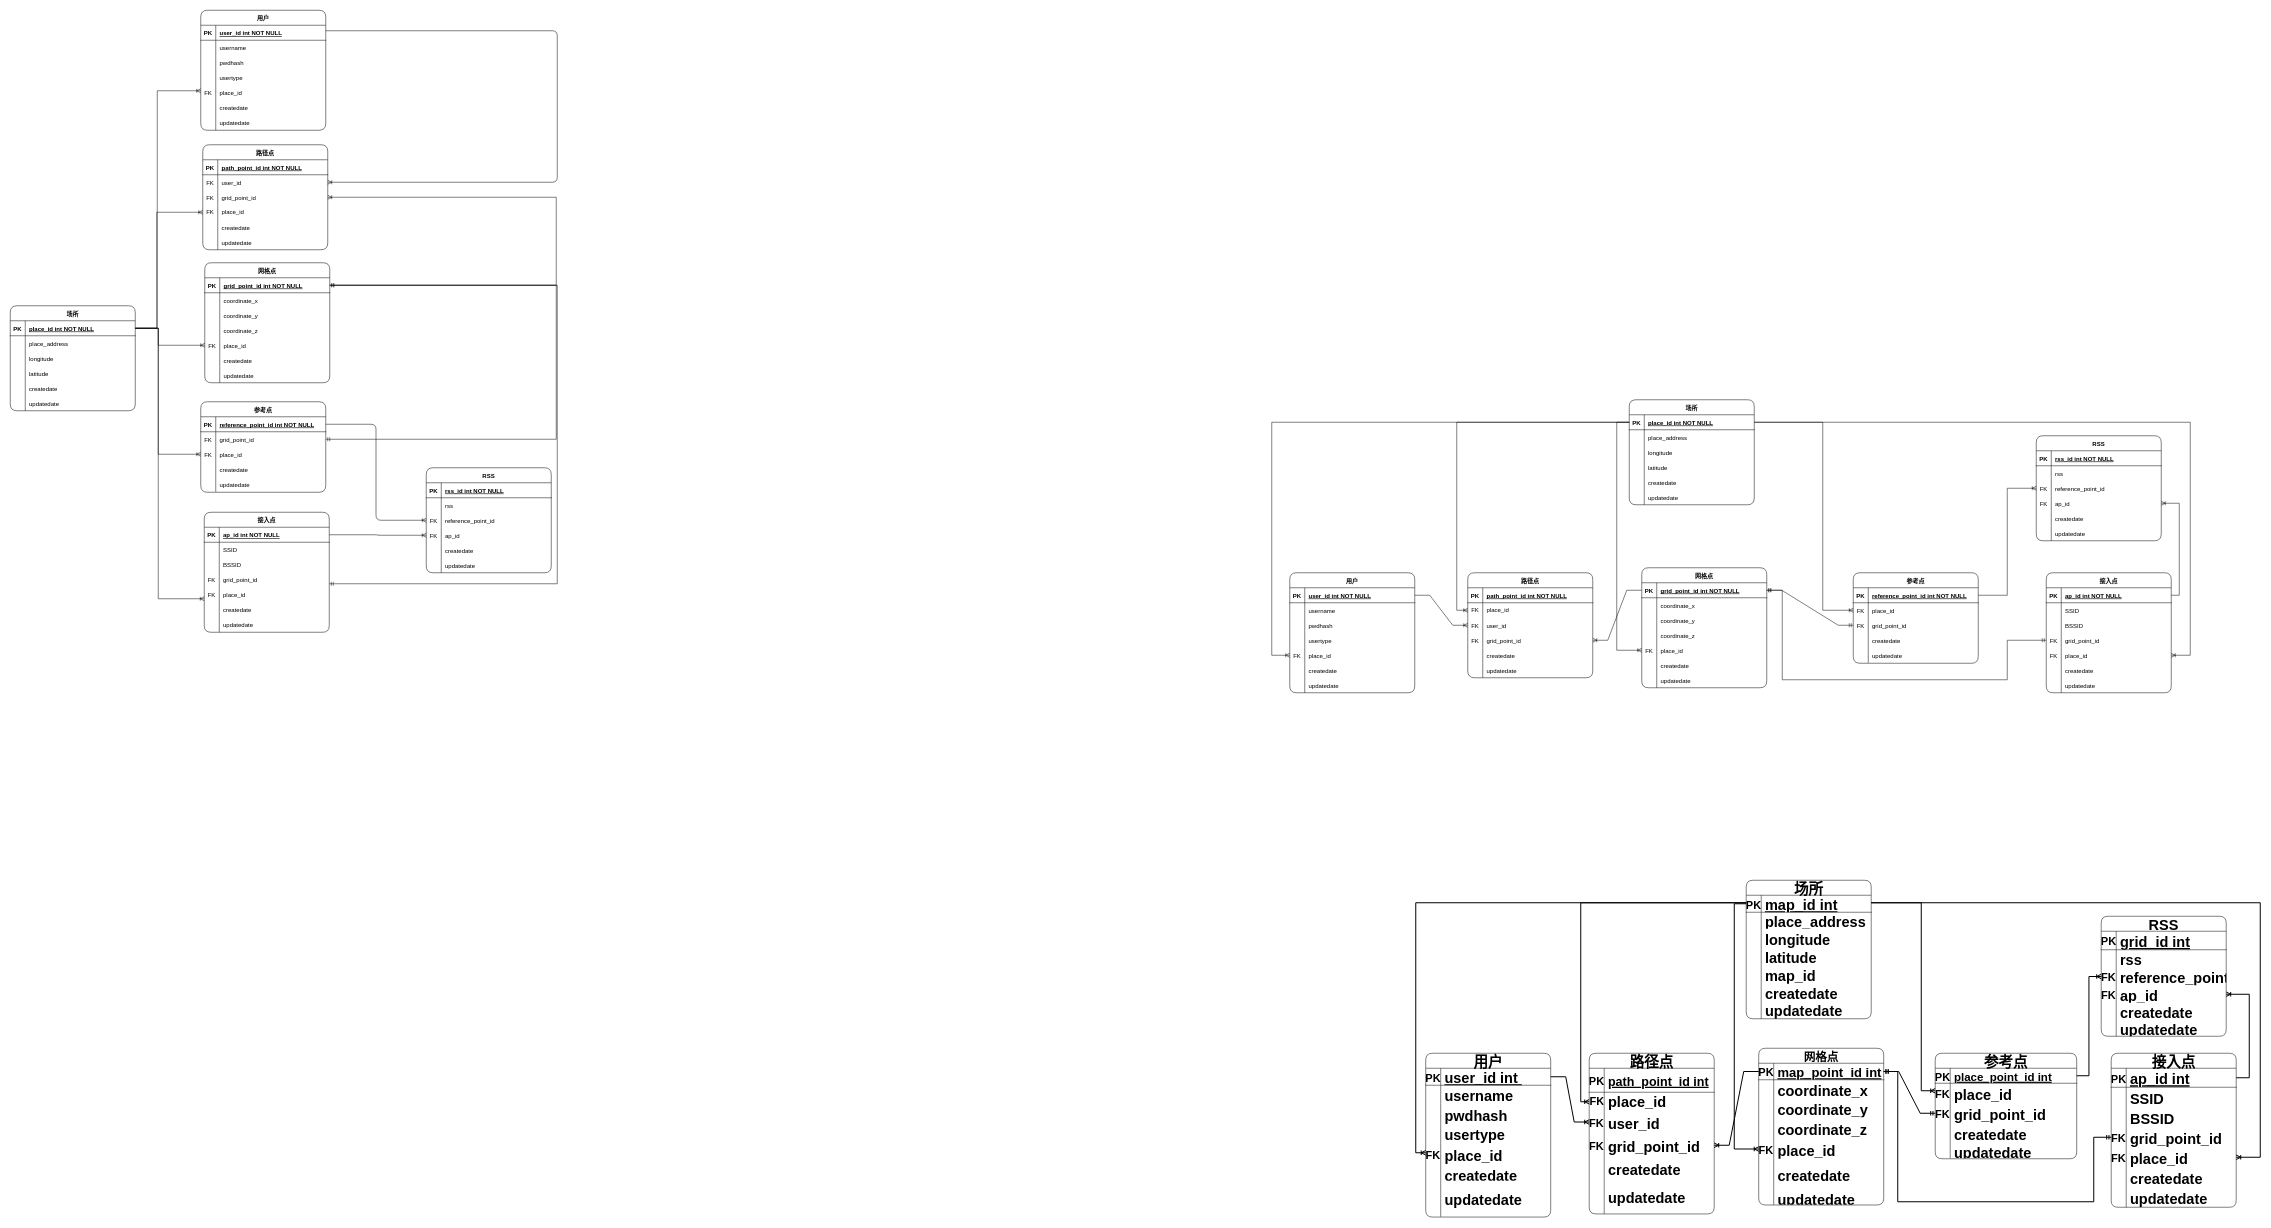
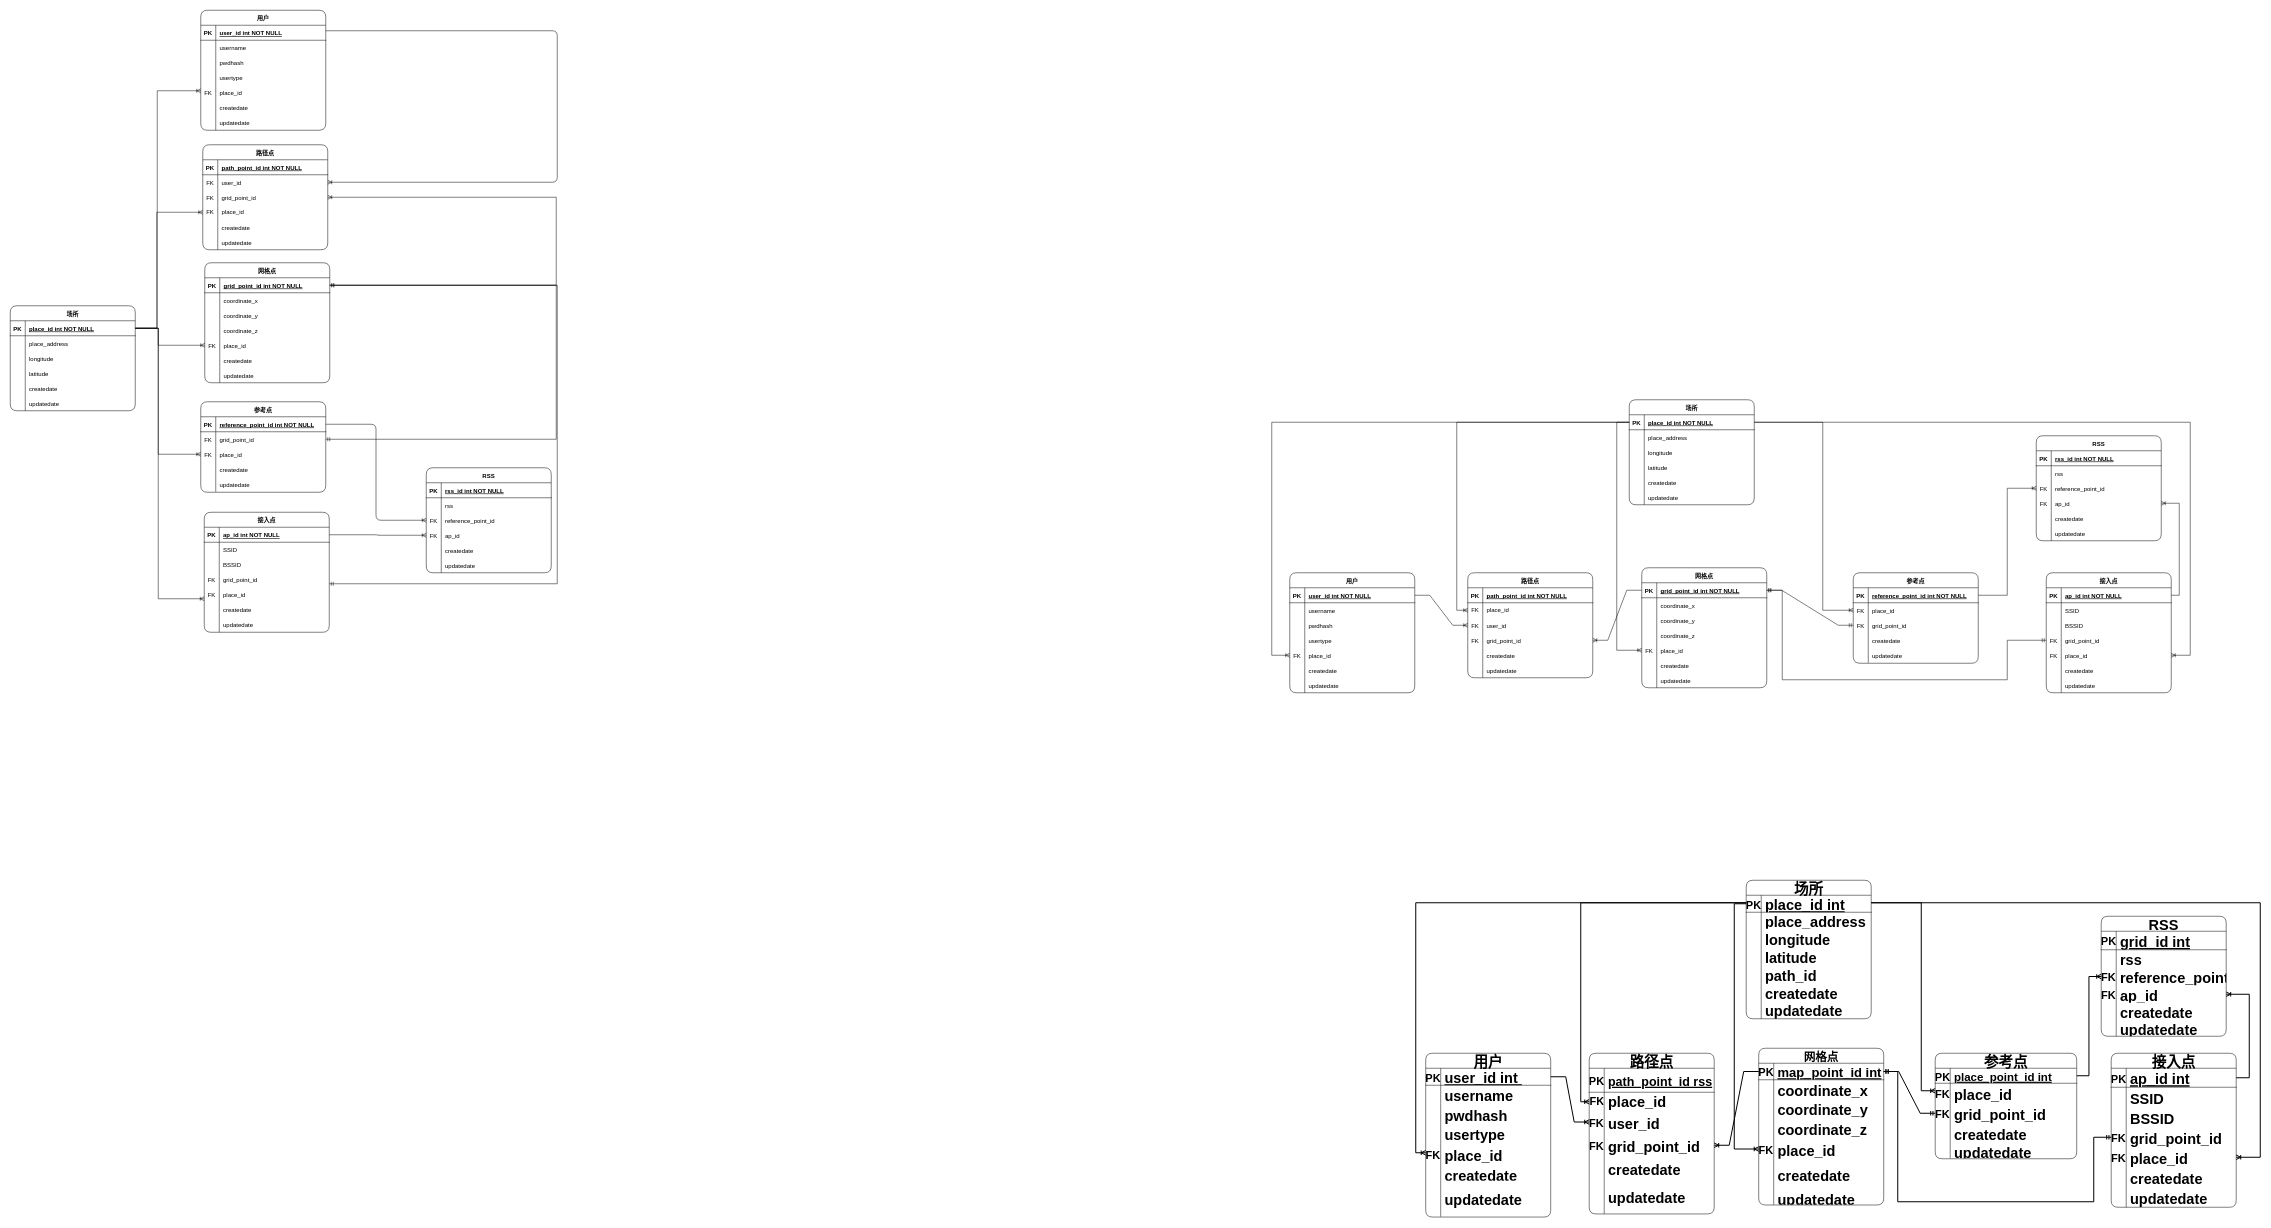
node "map_id int": label "map_id int" -> "place_id int"
node "map_id": label "map_id" -> "path_id"
node "path_point_id int": label "path_point_id int" -> "path_point_id rss"
